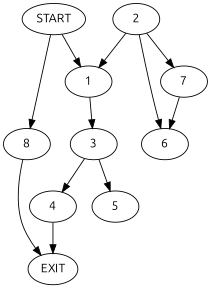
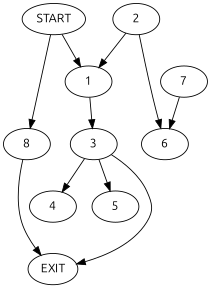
edge "2" -> "7": removed
edge "4" -> "EXIT": now "3" -> "EXIT"
